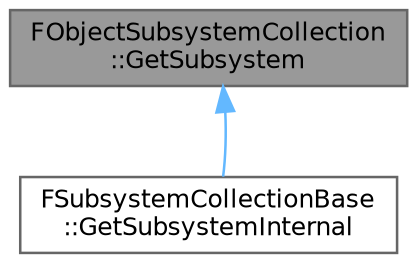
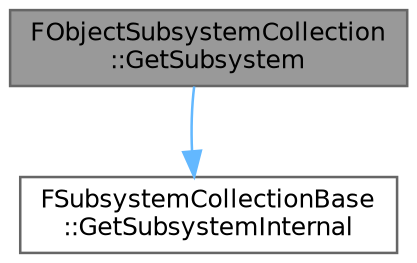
edge "FSubsystemCollectionBase ::GetSubsystemInternal" -> "FObjectSubsystemCollection ::GetSubsystem": reversed
